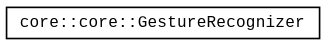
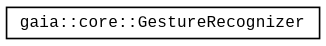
node "core::core::GestureRecognizer": label "core::core::GestureRecognizer" -> "gaia::core::GestureRecognizer"
